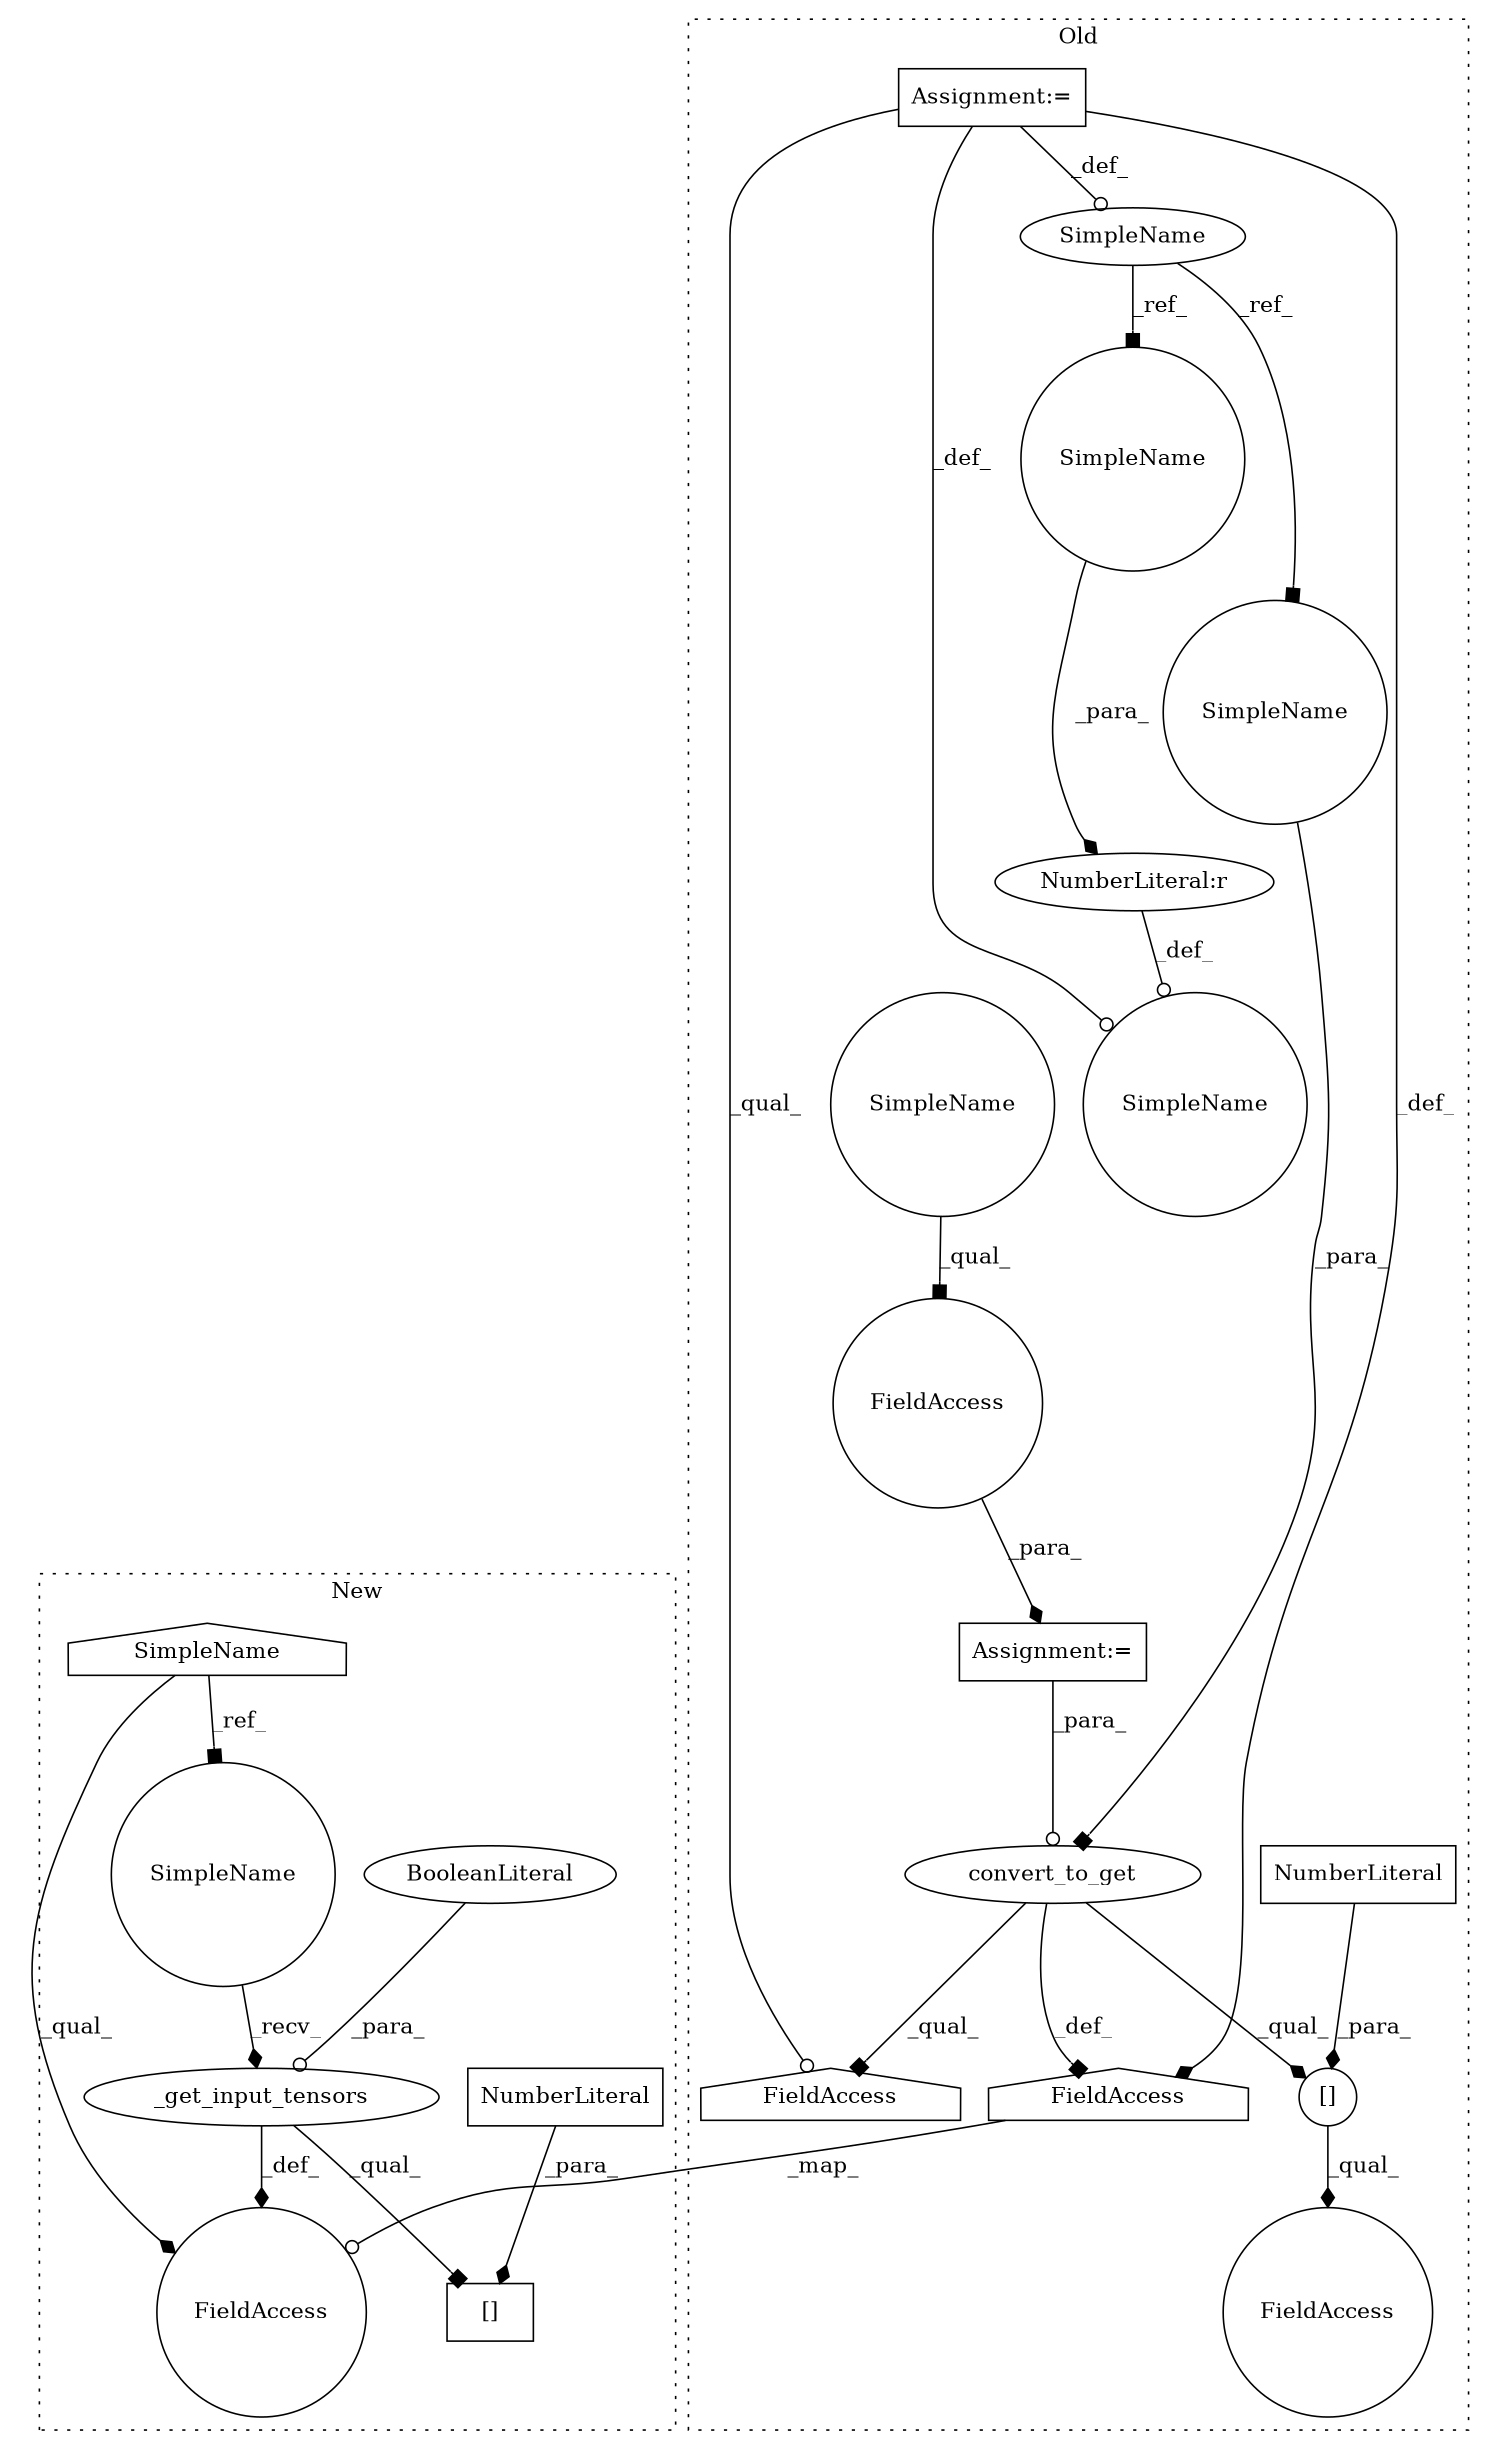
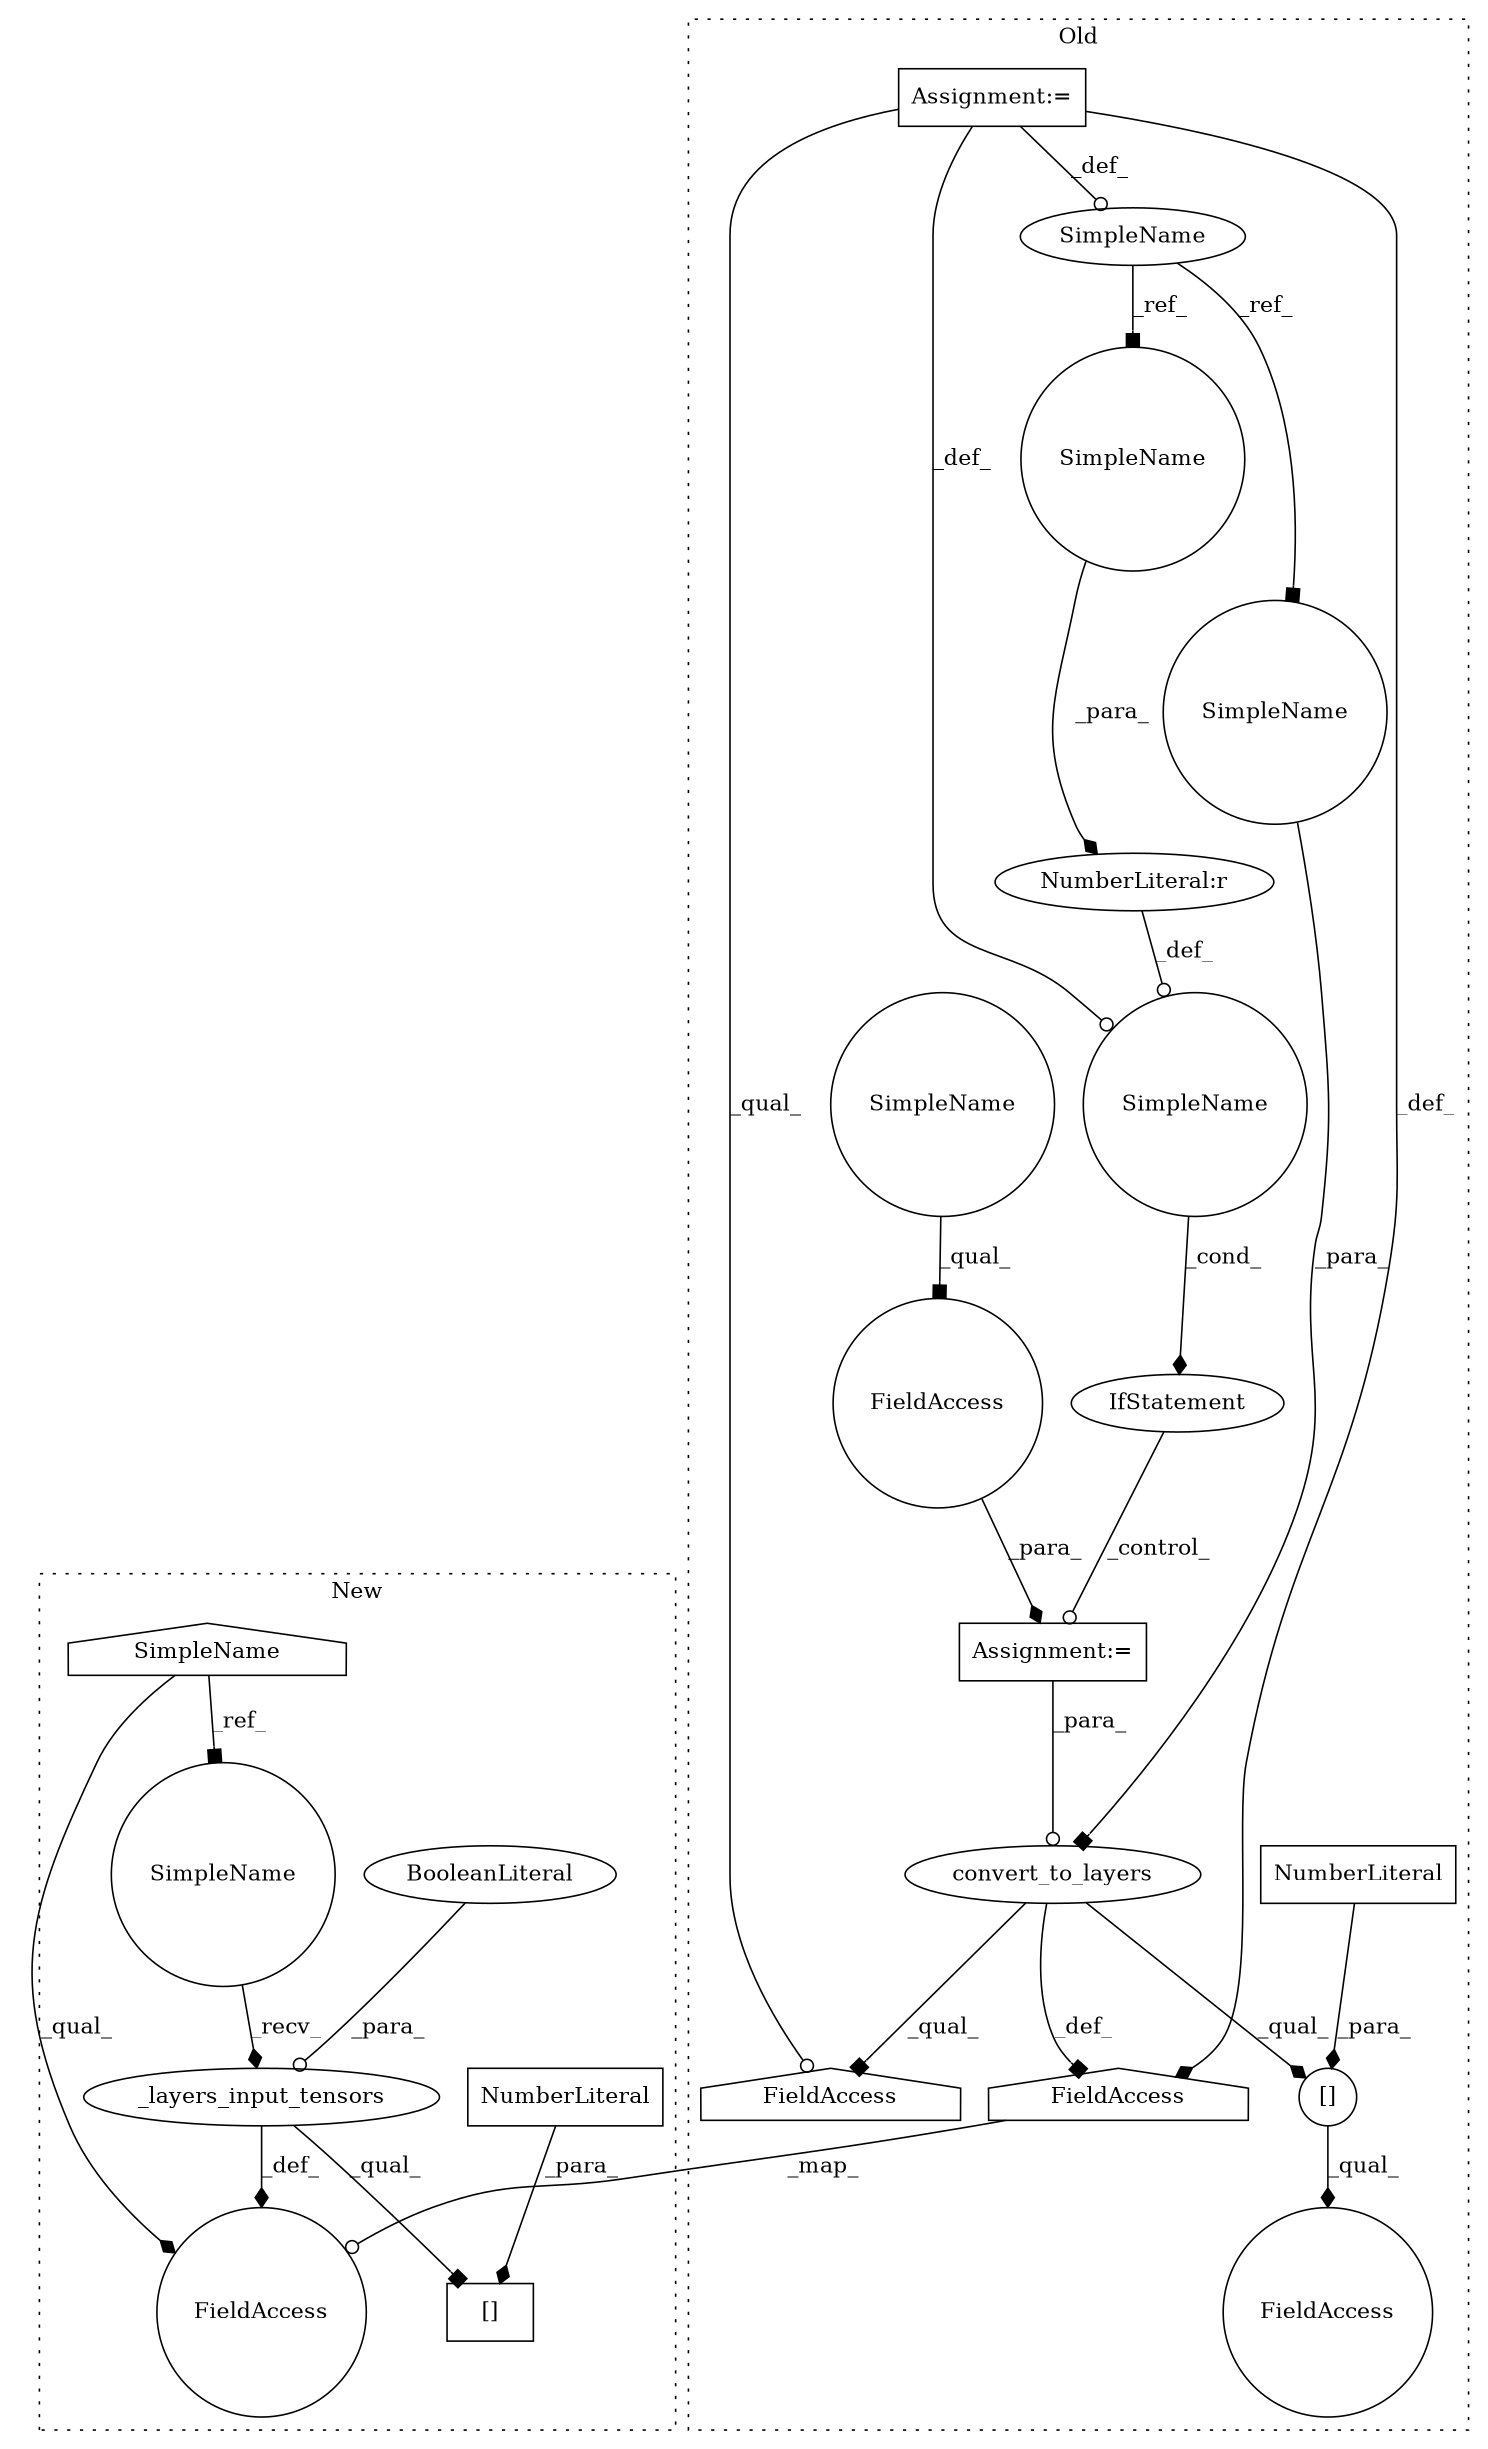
node "IfStatement": added
node "convert_to_get": label "convert_to_get" -> "convert_to_layers"
node "_get_input_tensors": label "_get_input_tensors" -> "_layers_input_tensors"
